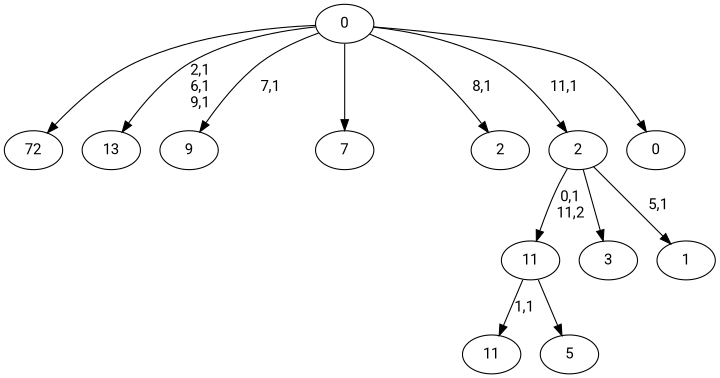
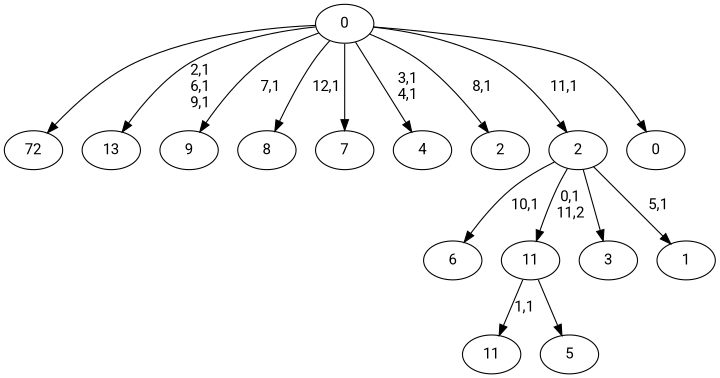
node "8": added
node "4": added
node "6": added
